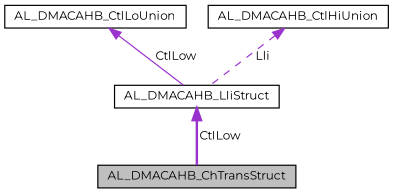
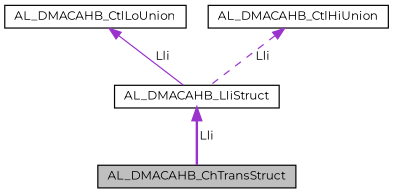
edge "AL_DMACAHB_LliStruct" -> "AL_DMACAHB_CtlLoUnion": label " CtlLow" -> " Lli"
edge "AL_DMACAHB_ChTransStruct" -> "AL_DMACAHB_LliStruct": label " CtlLow" -> " Lli"
